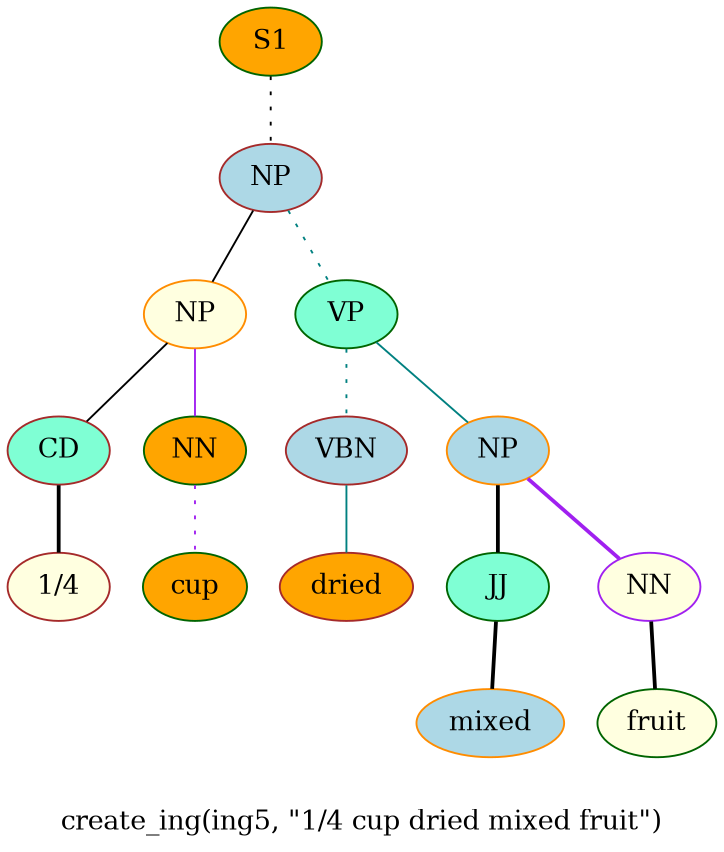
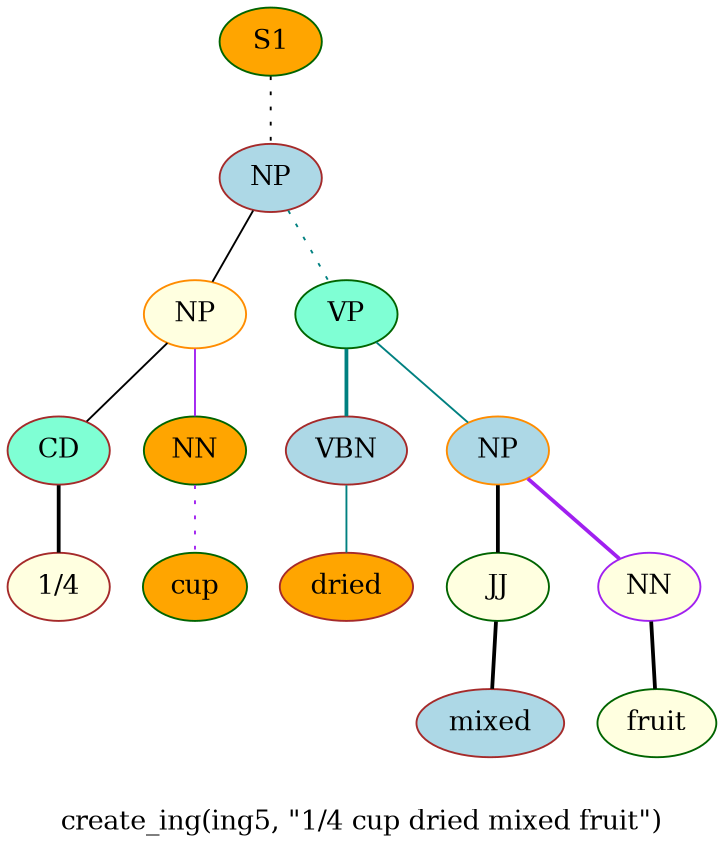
edge "VP" -- "VBN": style dotted -> bold
node "JJ": fillcolor aquamarine -> lightyellow
node "mixed": color darkorange -> brown
